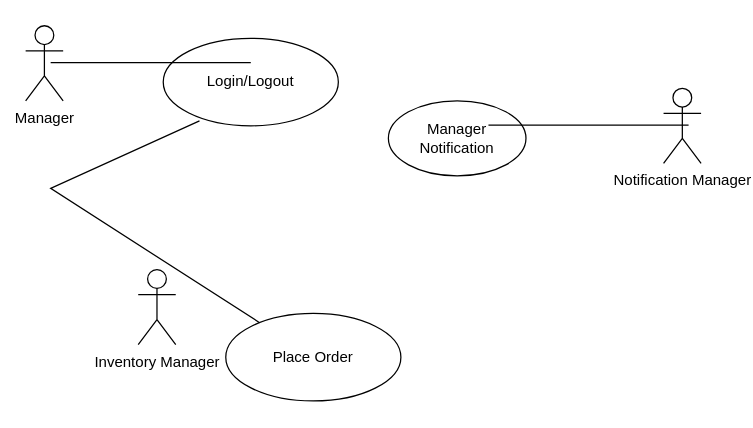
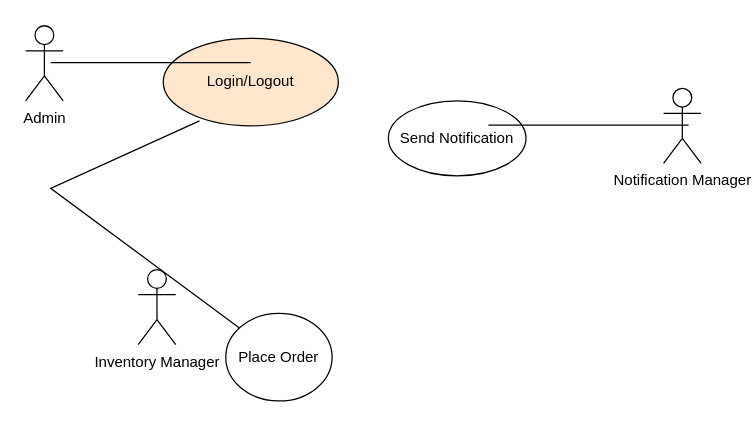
node "Login/Logout": fillcolor #ffffff -> #ffe6cc
node "Manager": label "Manager" -> "Admin"
node "Manager Notification": label "Manager Notification" -> "Send Notification"
node "Place Order": size 175x88 -> 106x88
